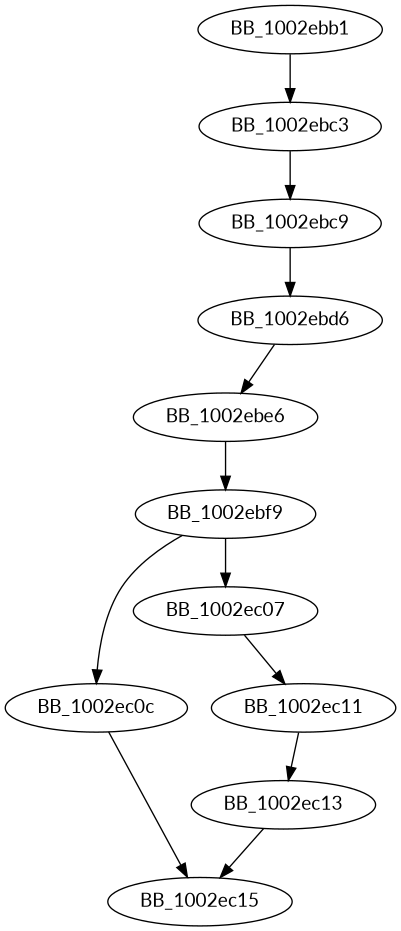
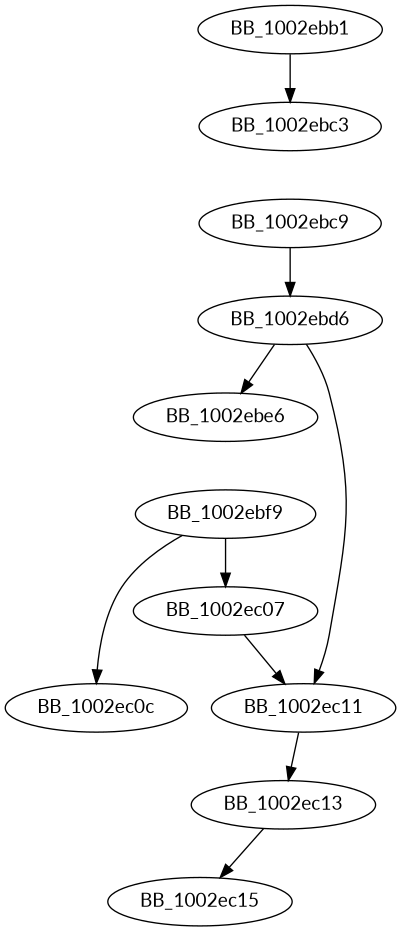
edge "BB_1002ebc3" -> "BB_1002ebc9": removed
edge "BB_1002ebe6" -> "BB_1002ebf9": removed
edge "BB_1002ebd6" -> "BB_1002ec11": added
edge "BB_1002ec0c" -> "BB_1002ec15": removed
